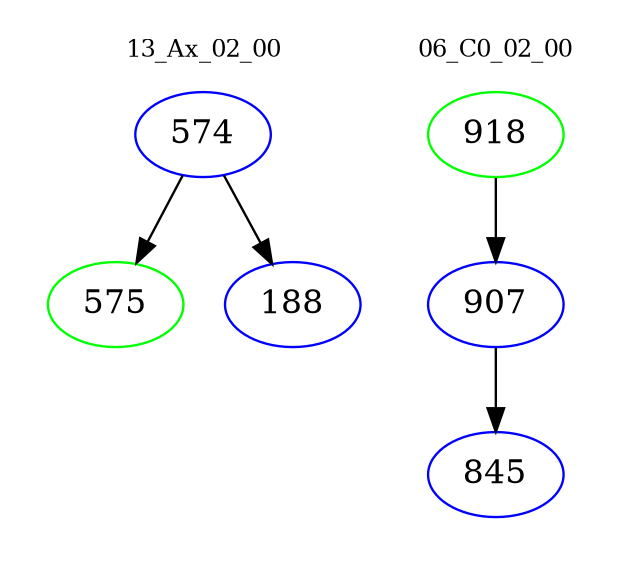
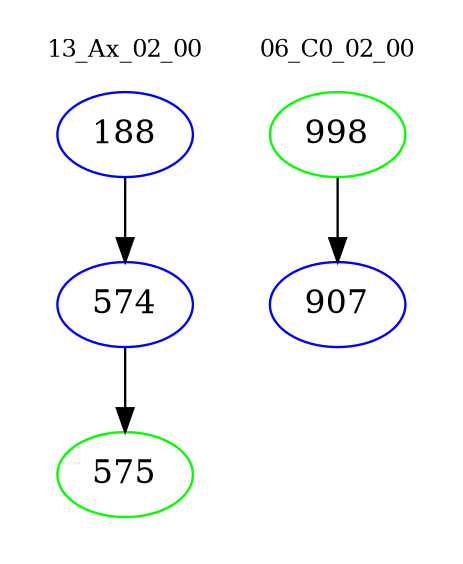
node "918": label "918" -> "998"
edge "574" -> "188": reversed
node "845": removed
